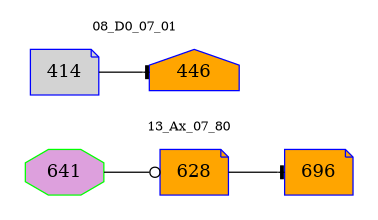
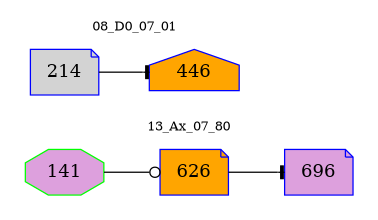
node "414": label "414" -> "214"
node "641": label "641" -> "141"
node "628": label "628" -> "626"
node "696": fillcolor orange -> plum
